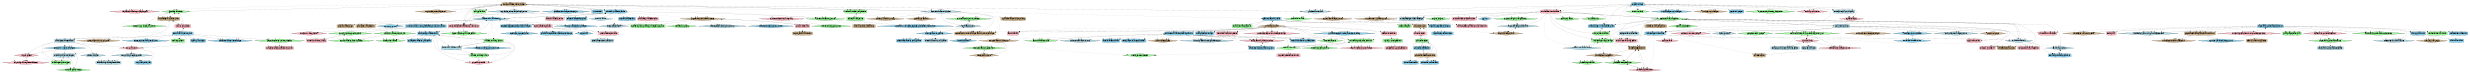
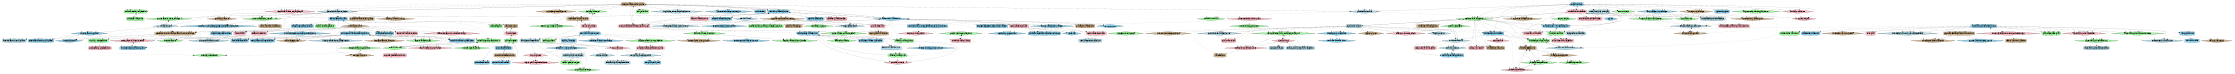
node "FabricMC/fabric": removed
